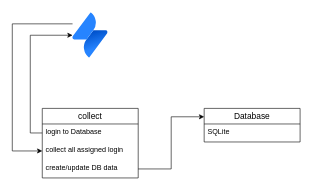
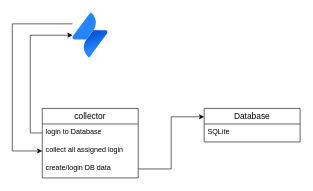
node "collect": label "collect" -> "collector"
node "create/update DB data": label "create/update DB data" -> "create/login DB data"
